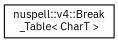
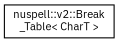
node "nuspell::v4::Break _Table< CharT >": label "nuspell::v4::Break _Table< CharT >" -> "nuspell::v2::Break _Table< CharT >"
